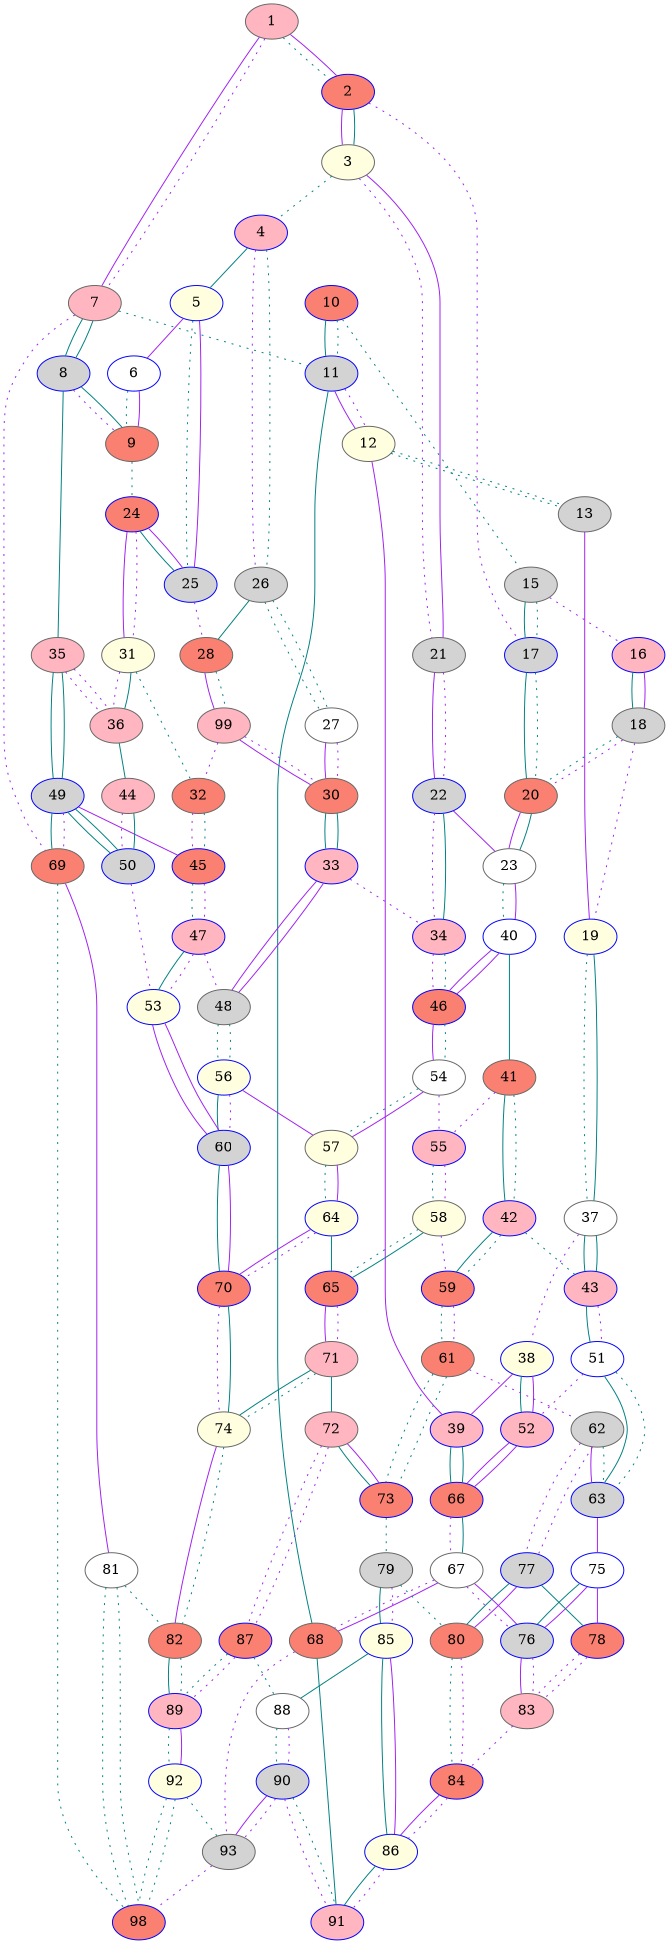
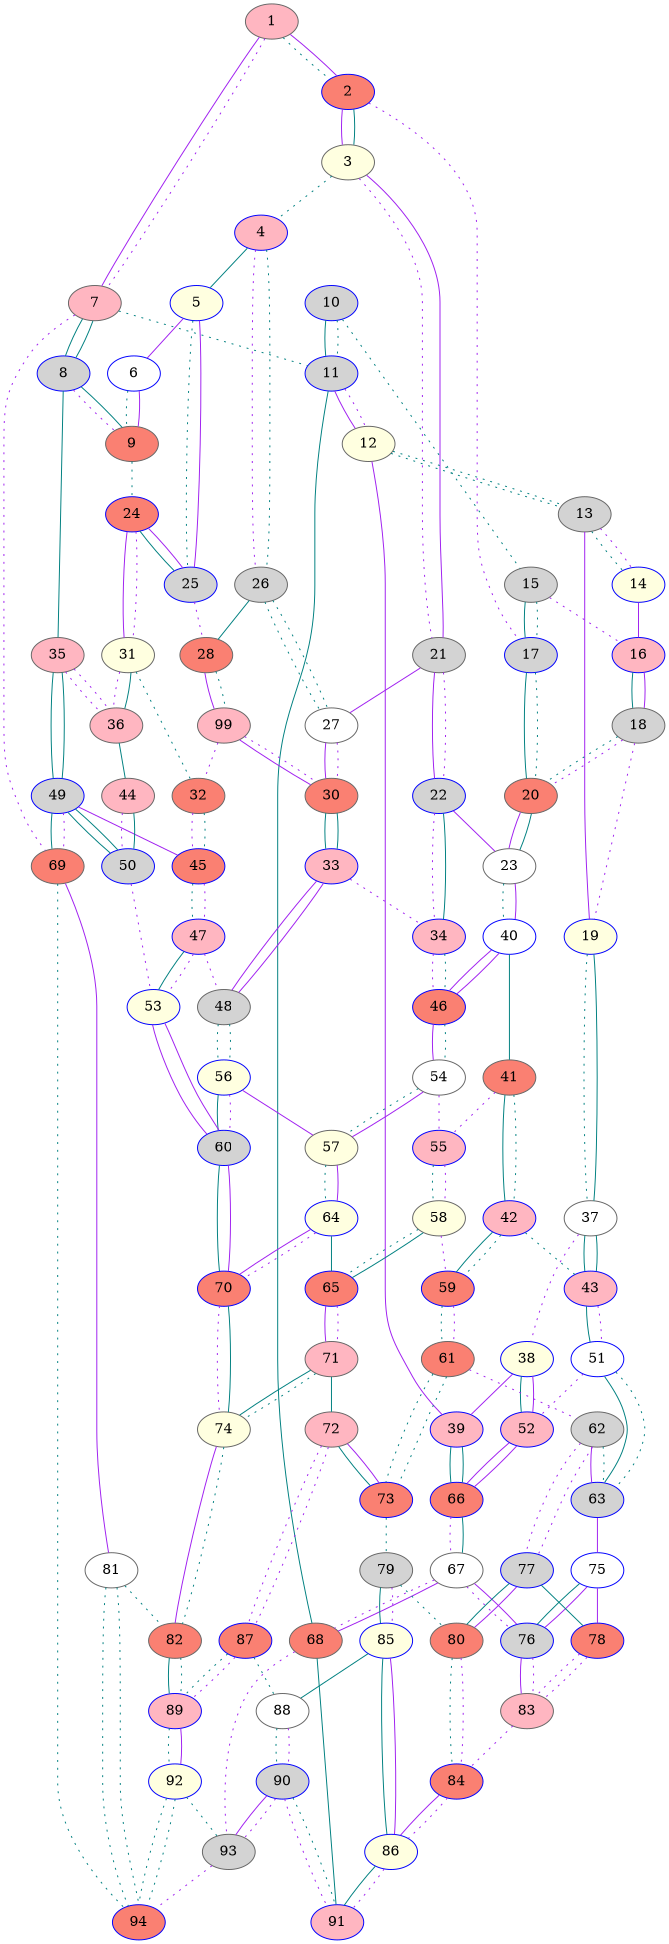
node "10": fillcolor salmon -> lightgrey
node "14": added
edge "21" -- "27": added
node "98": label "98" -> "94"
